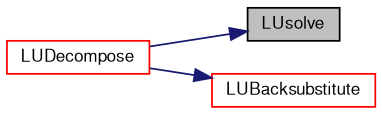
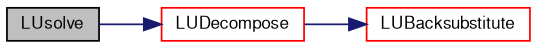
edge "LUDecompose" -> "LUsolve": reversed
